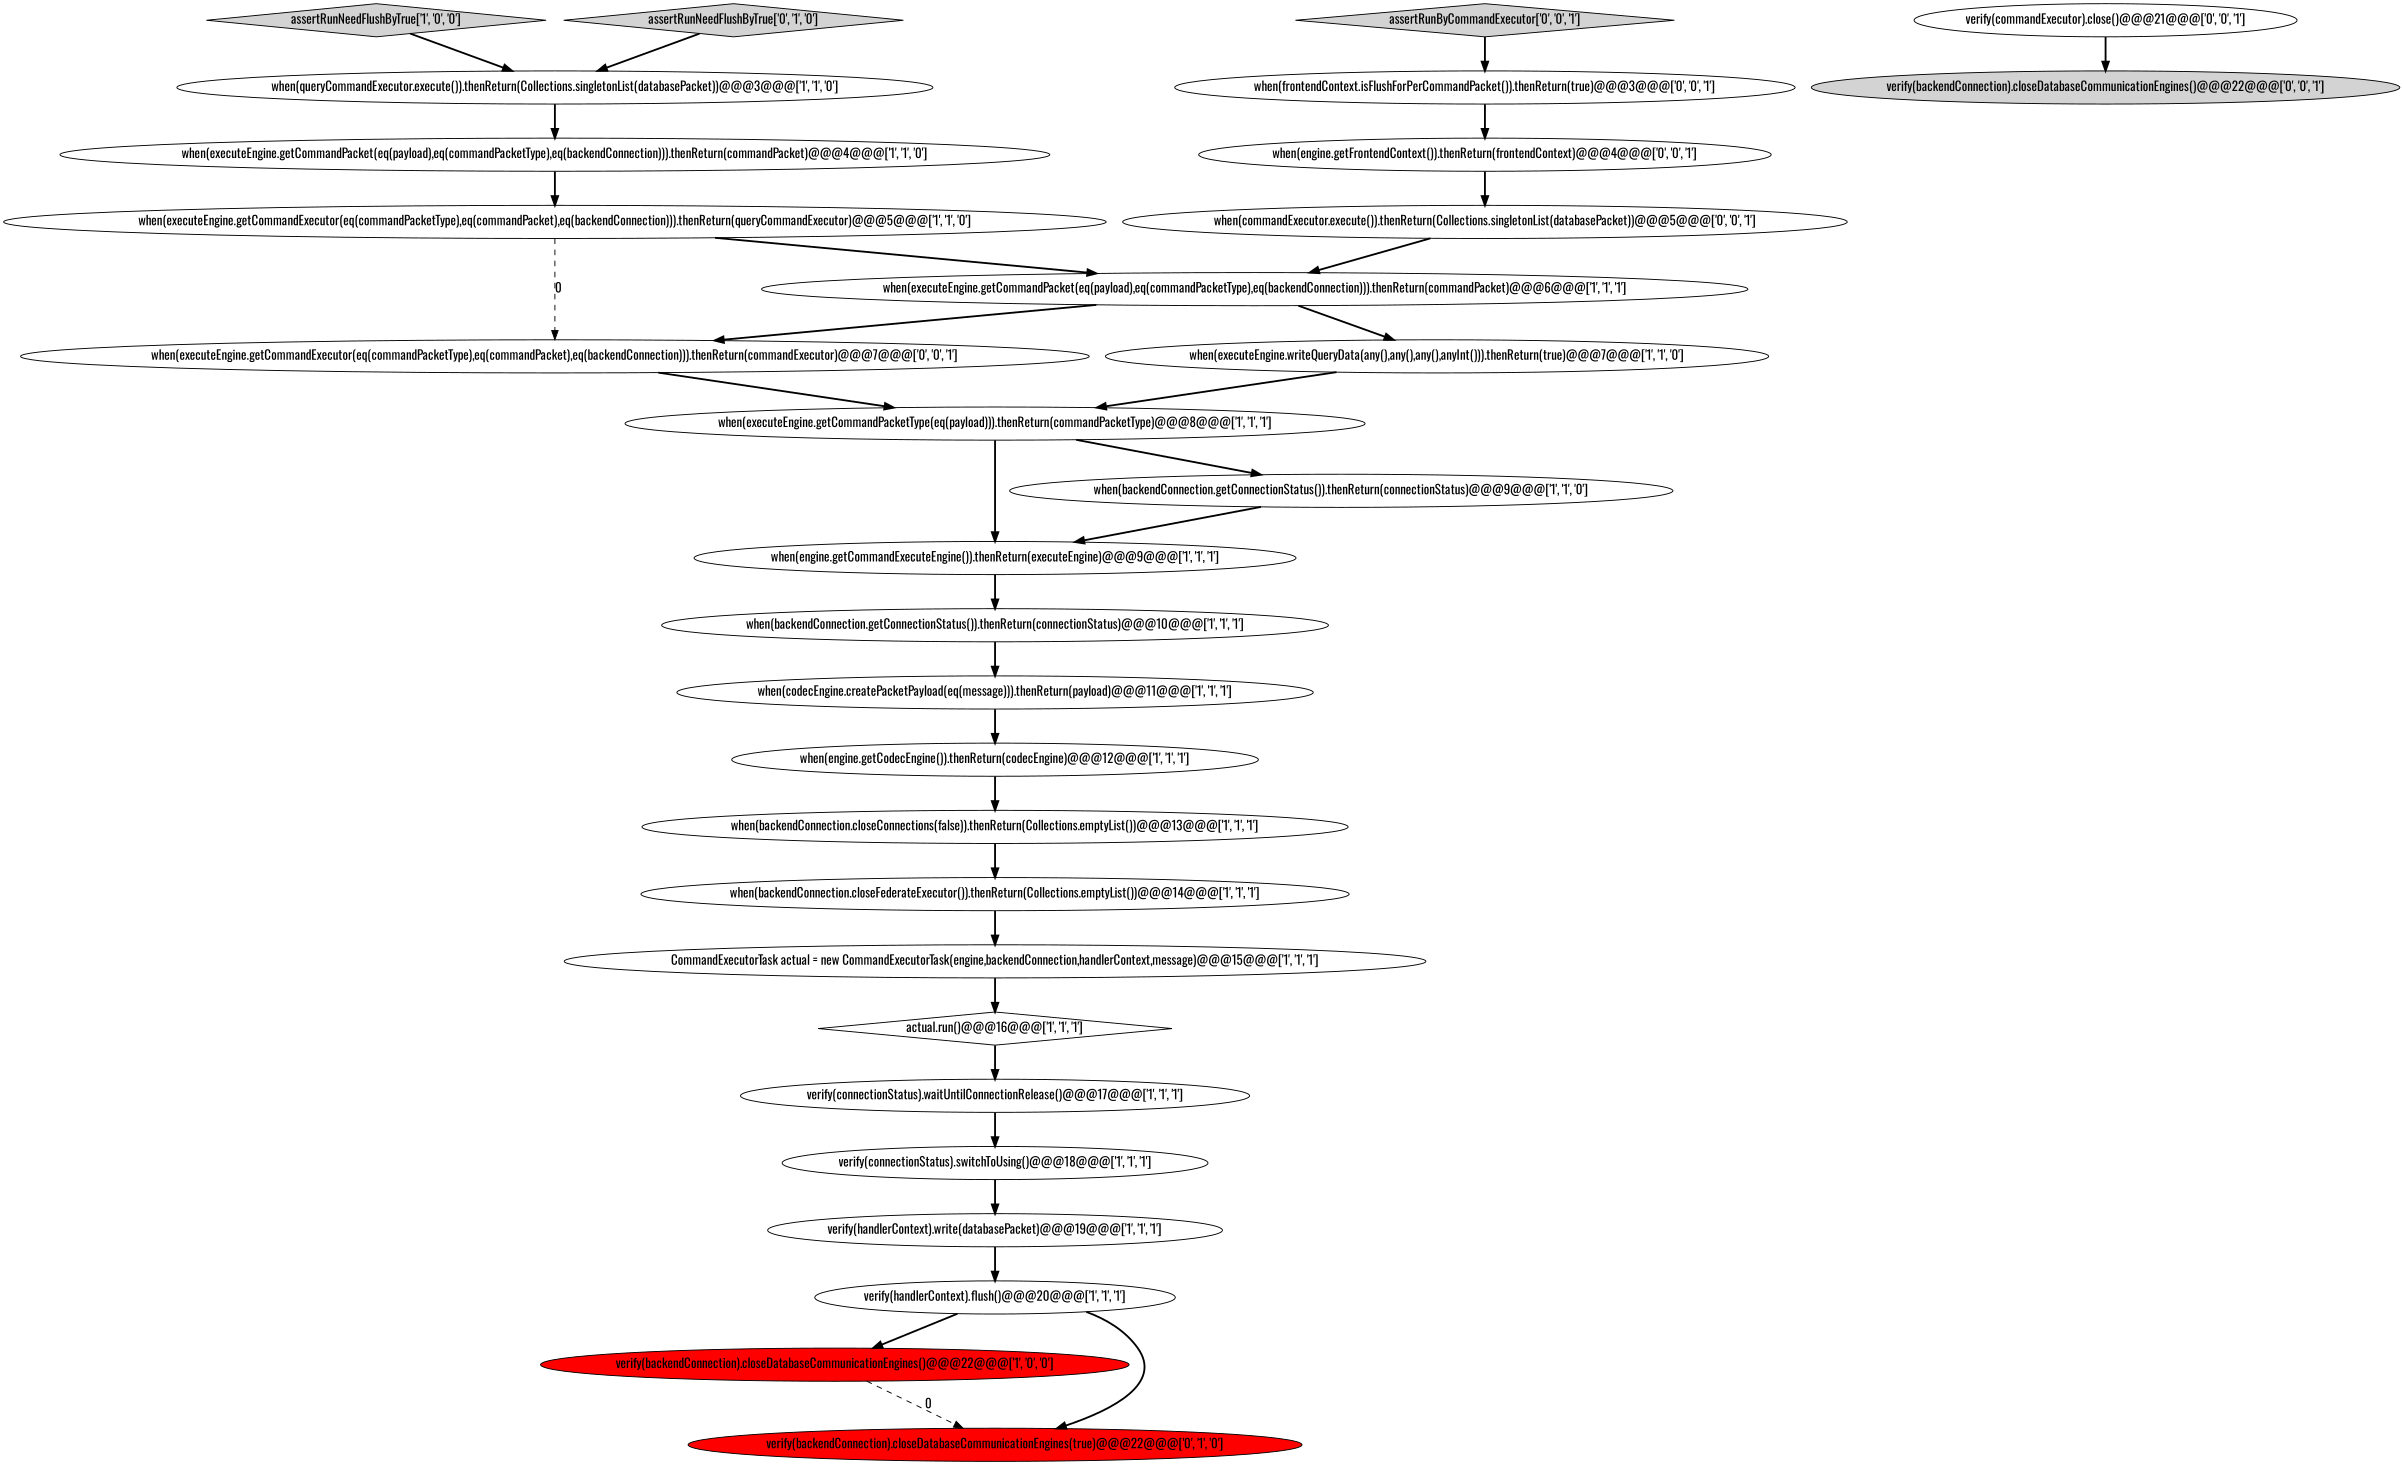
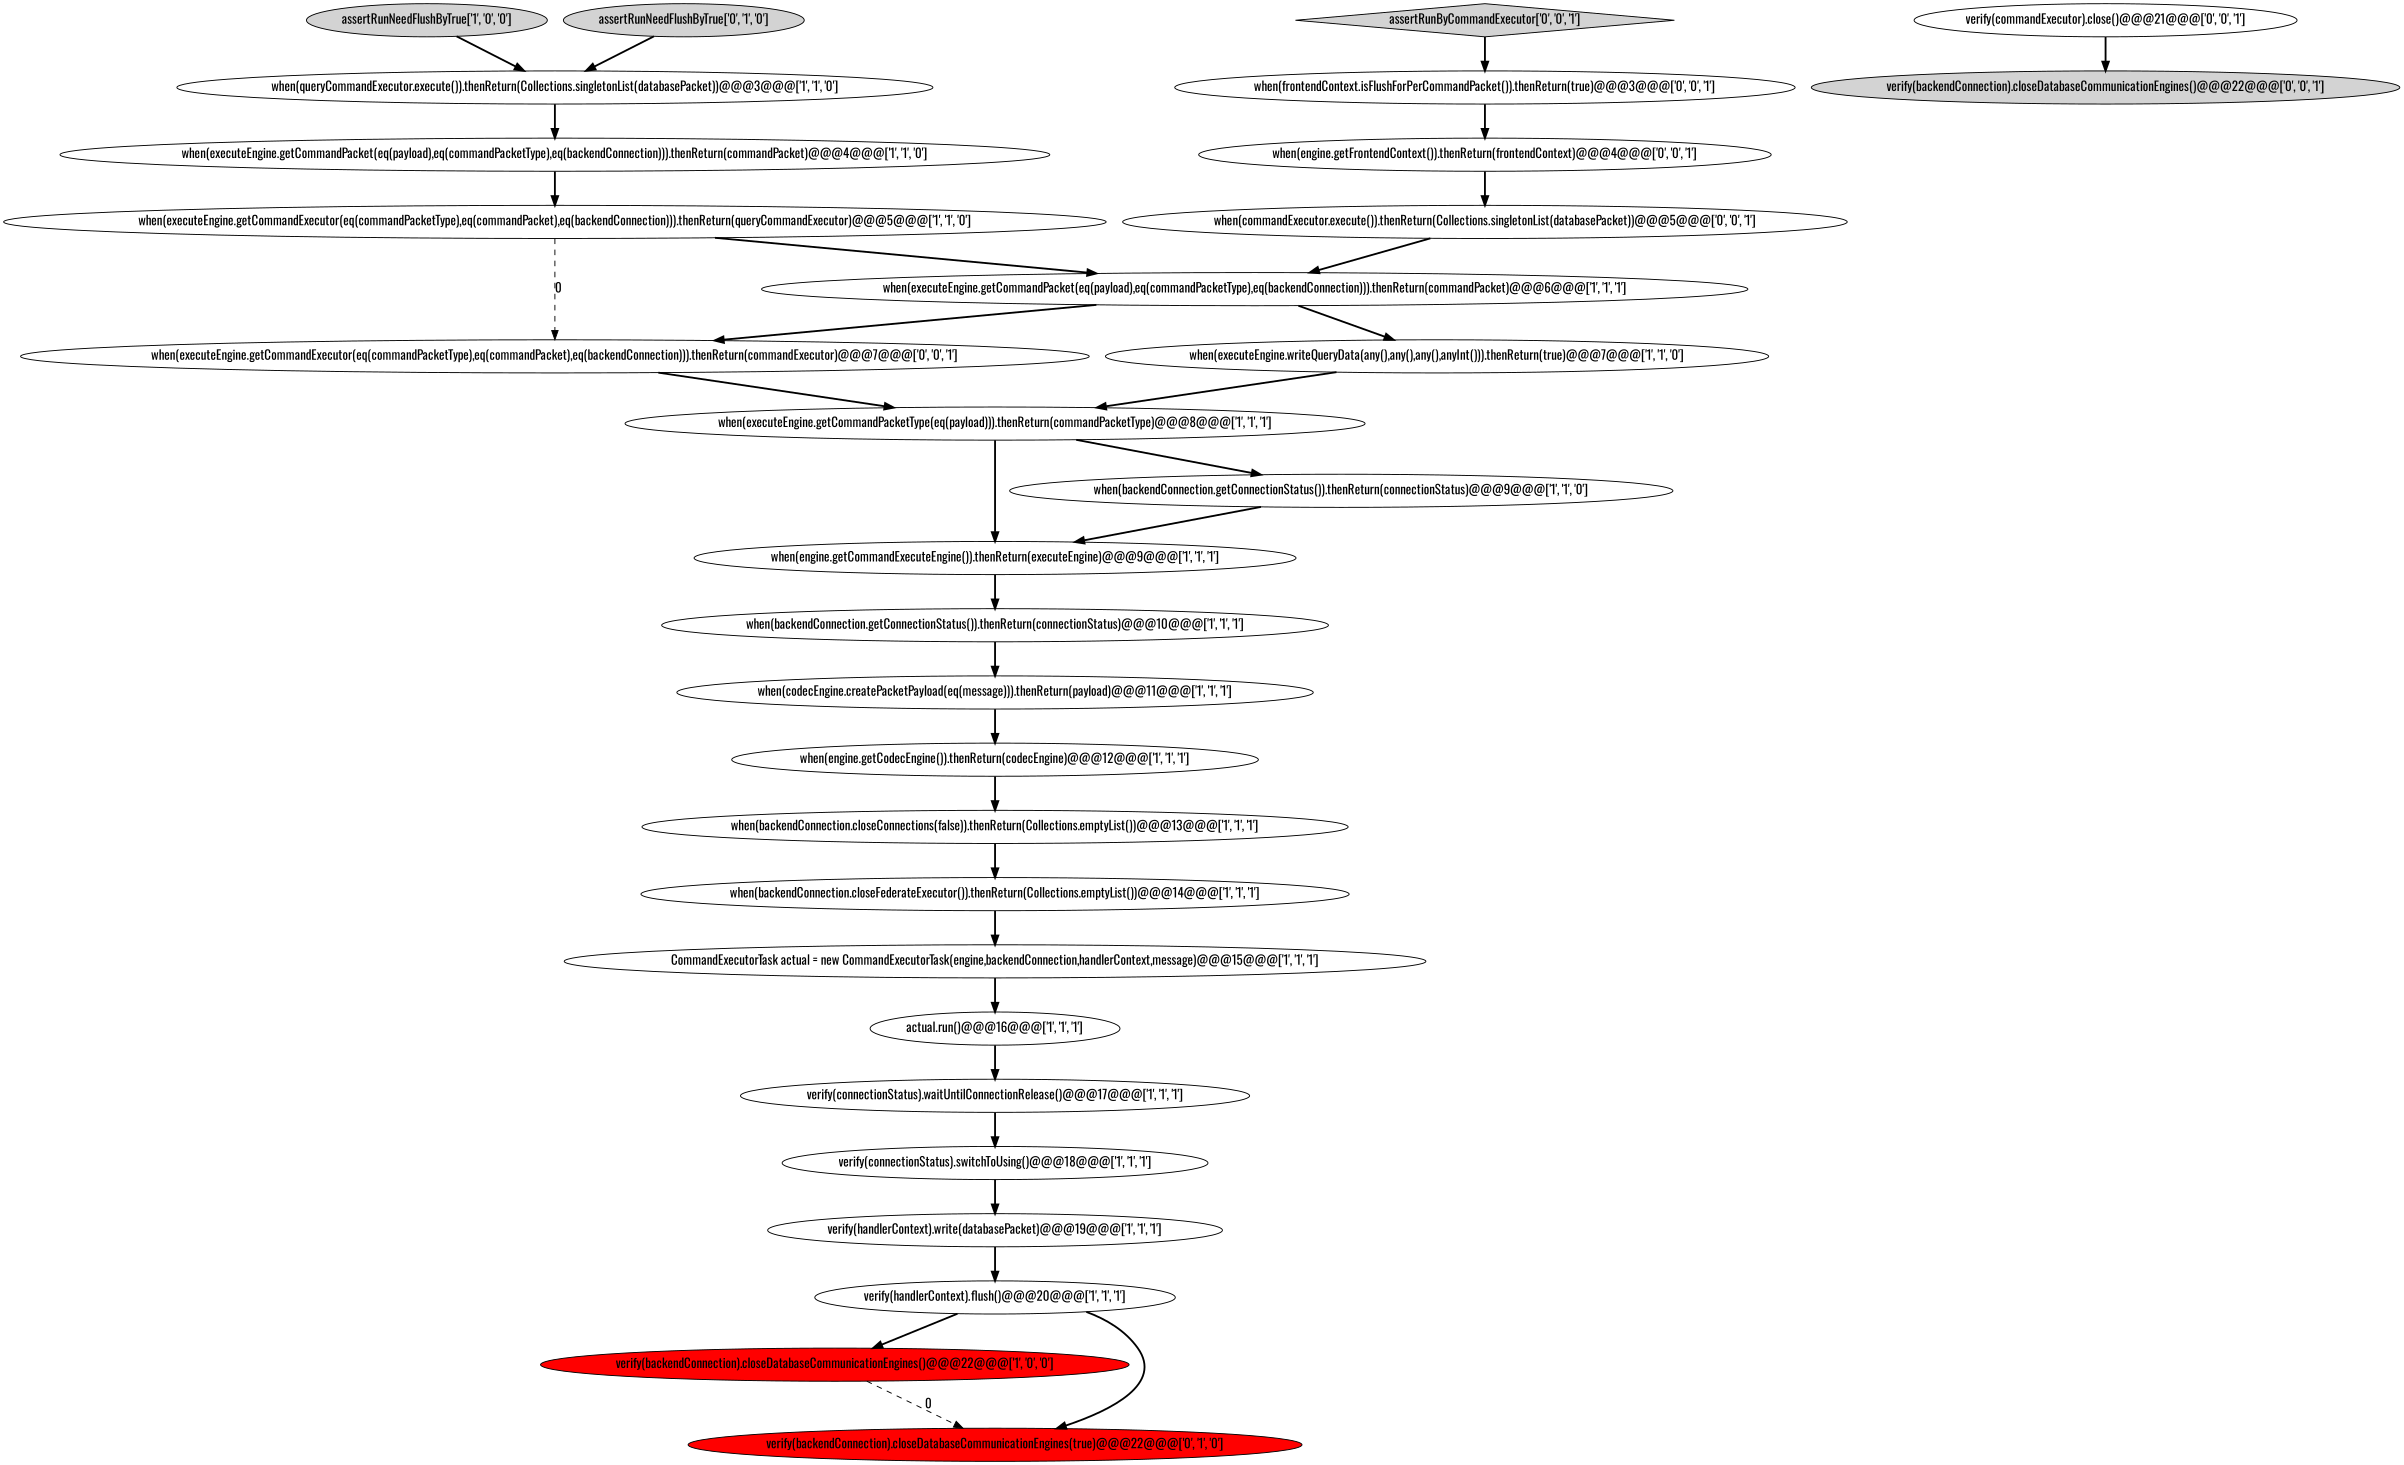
node "assertRunNeedFlushByTrue['1', '0', '0']": shape diamond -> ellipse
node "assertRunNeedFlushByTrue['0', '1', '0']": shape diamond -> ellipse
node "actual.run()@@@16@@@['1', '1', '1']": shape diamond -> ellipse
